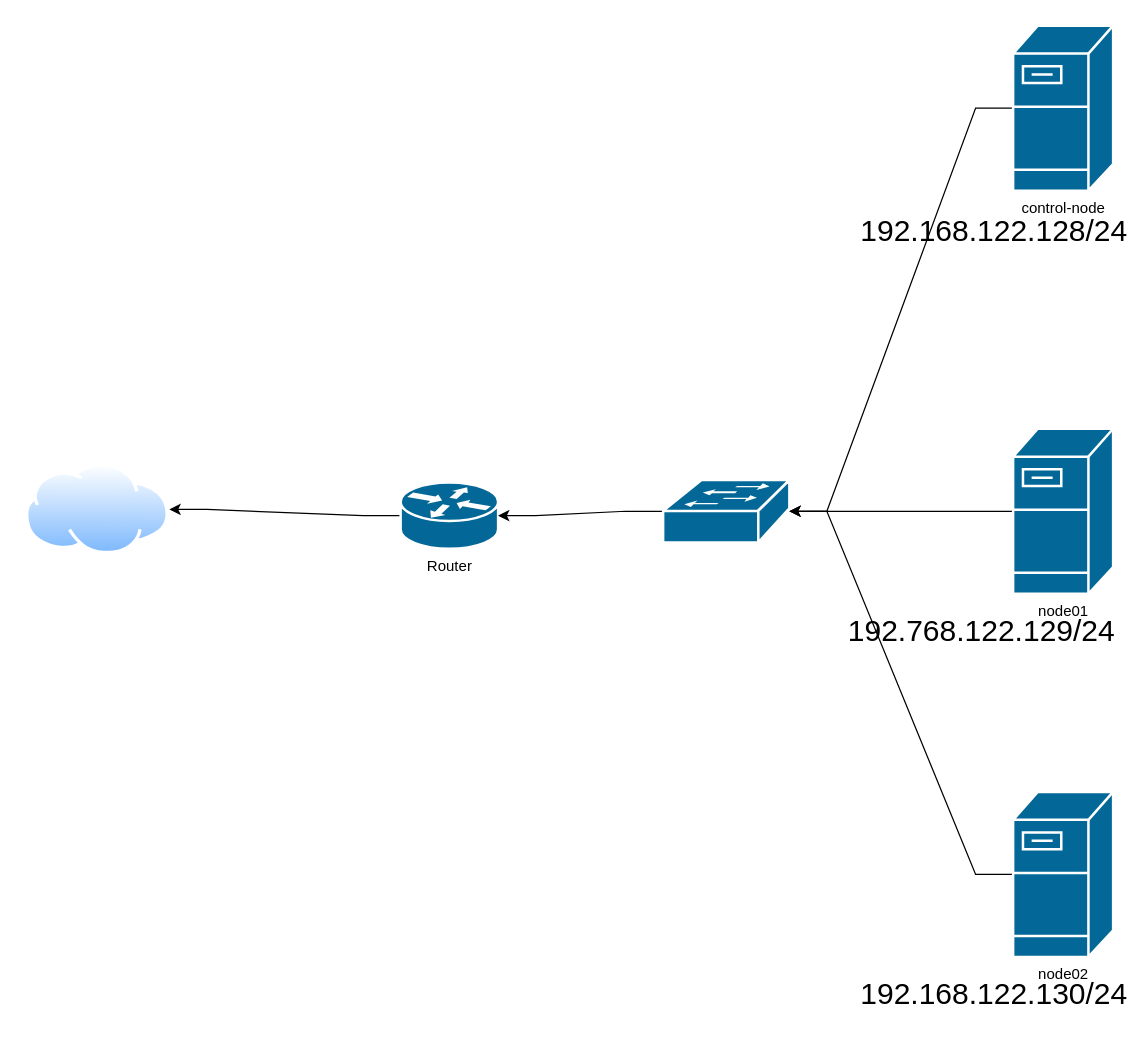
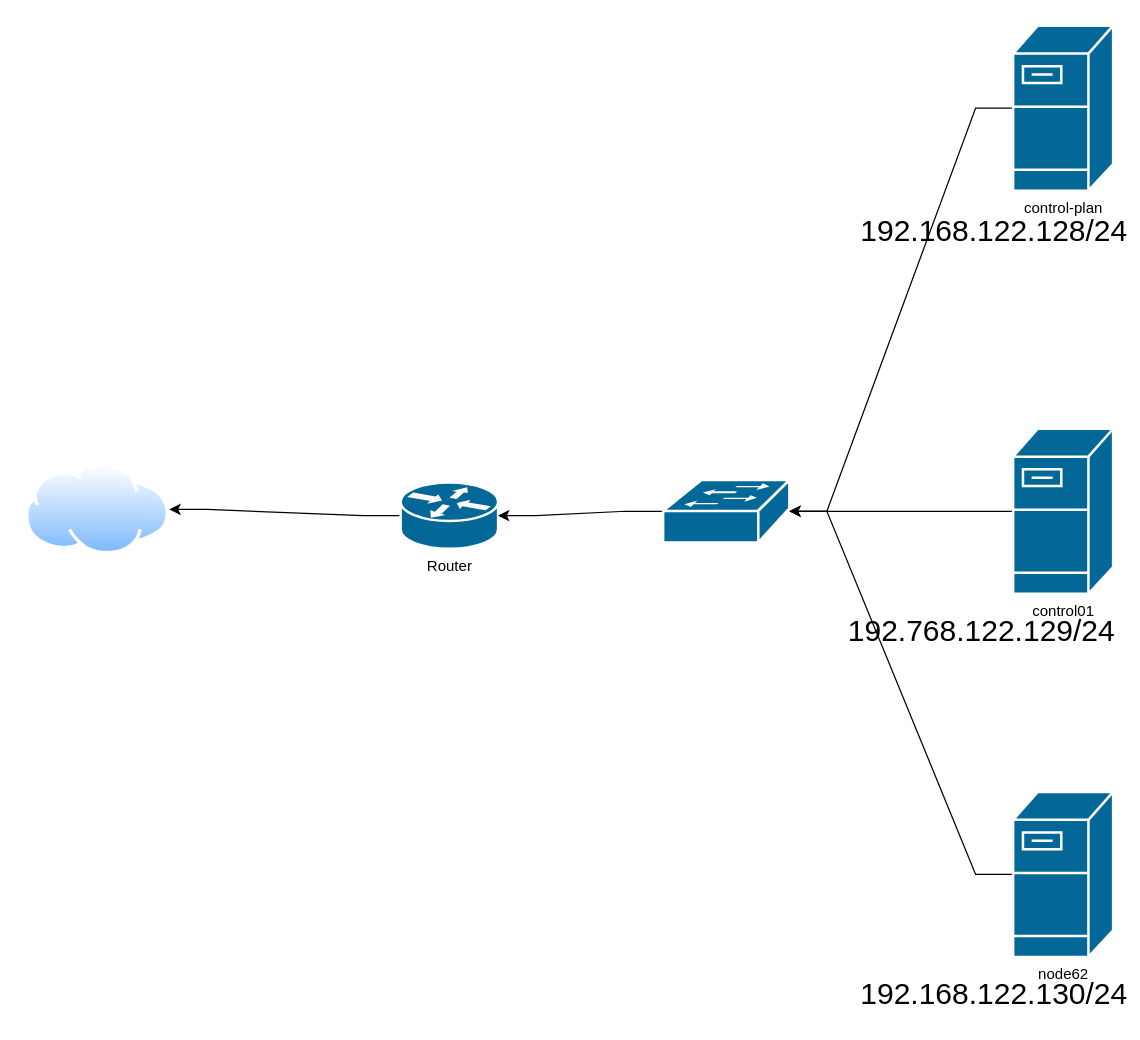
node "control-node": label "control-node" -> "control-plan"
node "node01": label "node01" -> "control01"
node "node02": label "node02" -> "node62"
